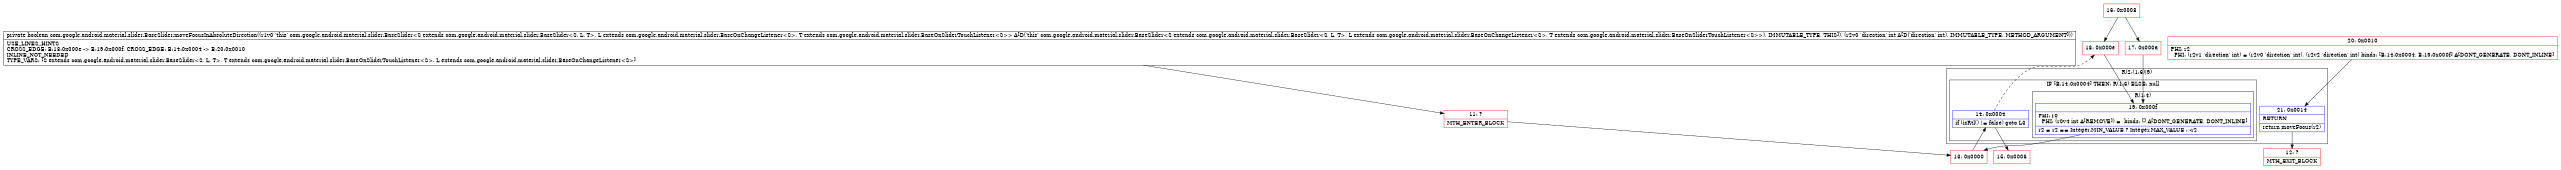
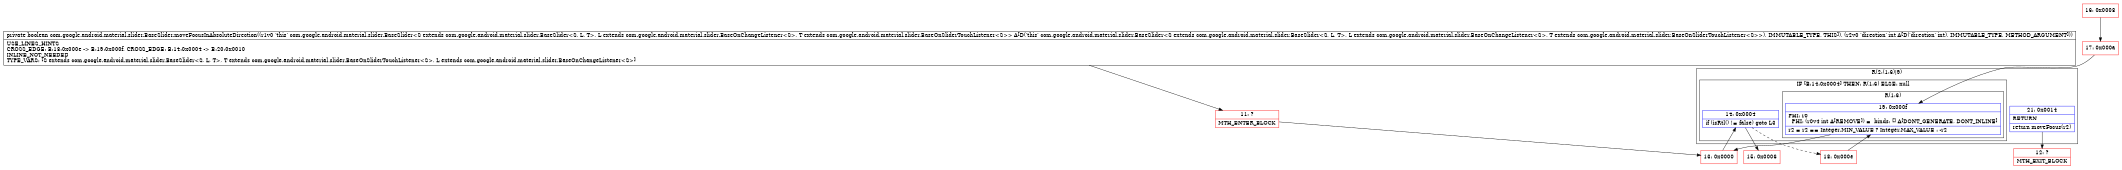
edge "16: 0x0008" -> "18: 0x000e": removed
node "20: 0x0010": removed
cluster "R(1:4)": label "R(1:4)" -> "R(1:6)"
